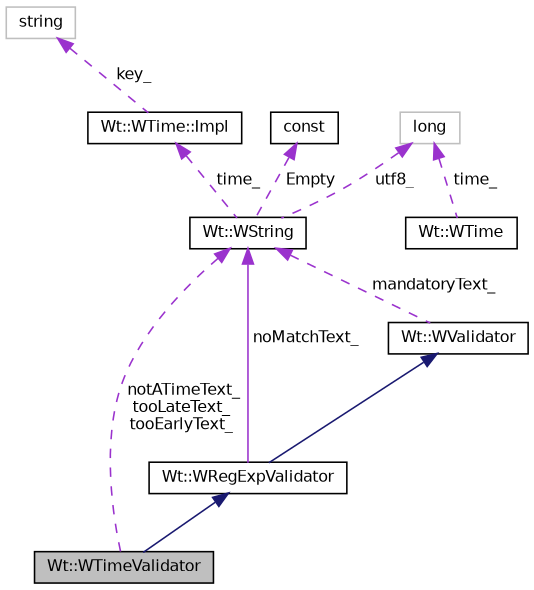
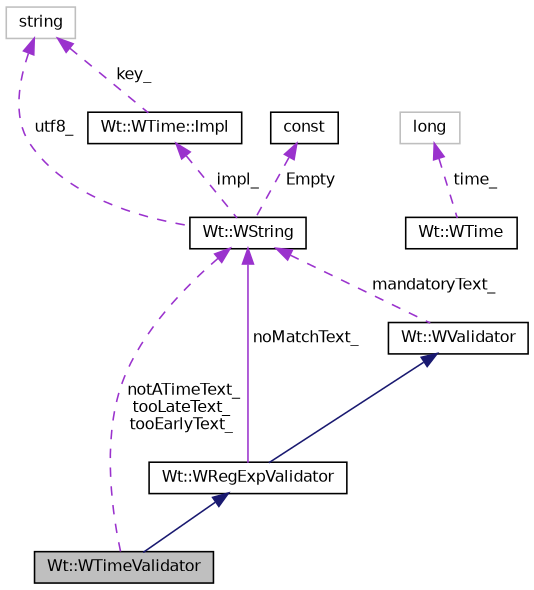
edge "Wt::WString" -> "Wt::WTime::Impl": label " time_" -> " impl_"
edge "Wt::WString" -> "long": now "Wt::WString" -> "string"
